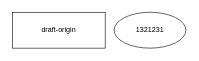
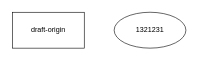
node "draft-origin": size 93x36 -> 72x36
